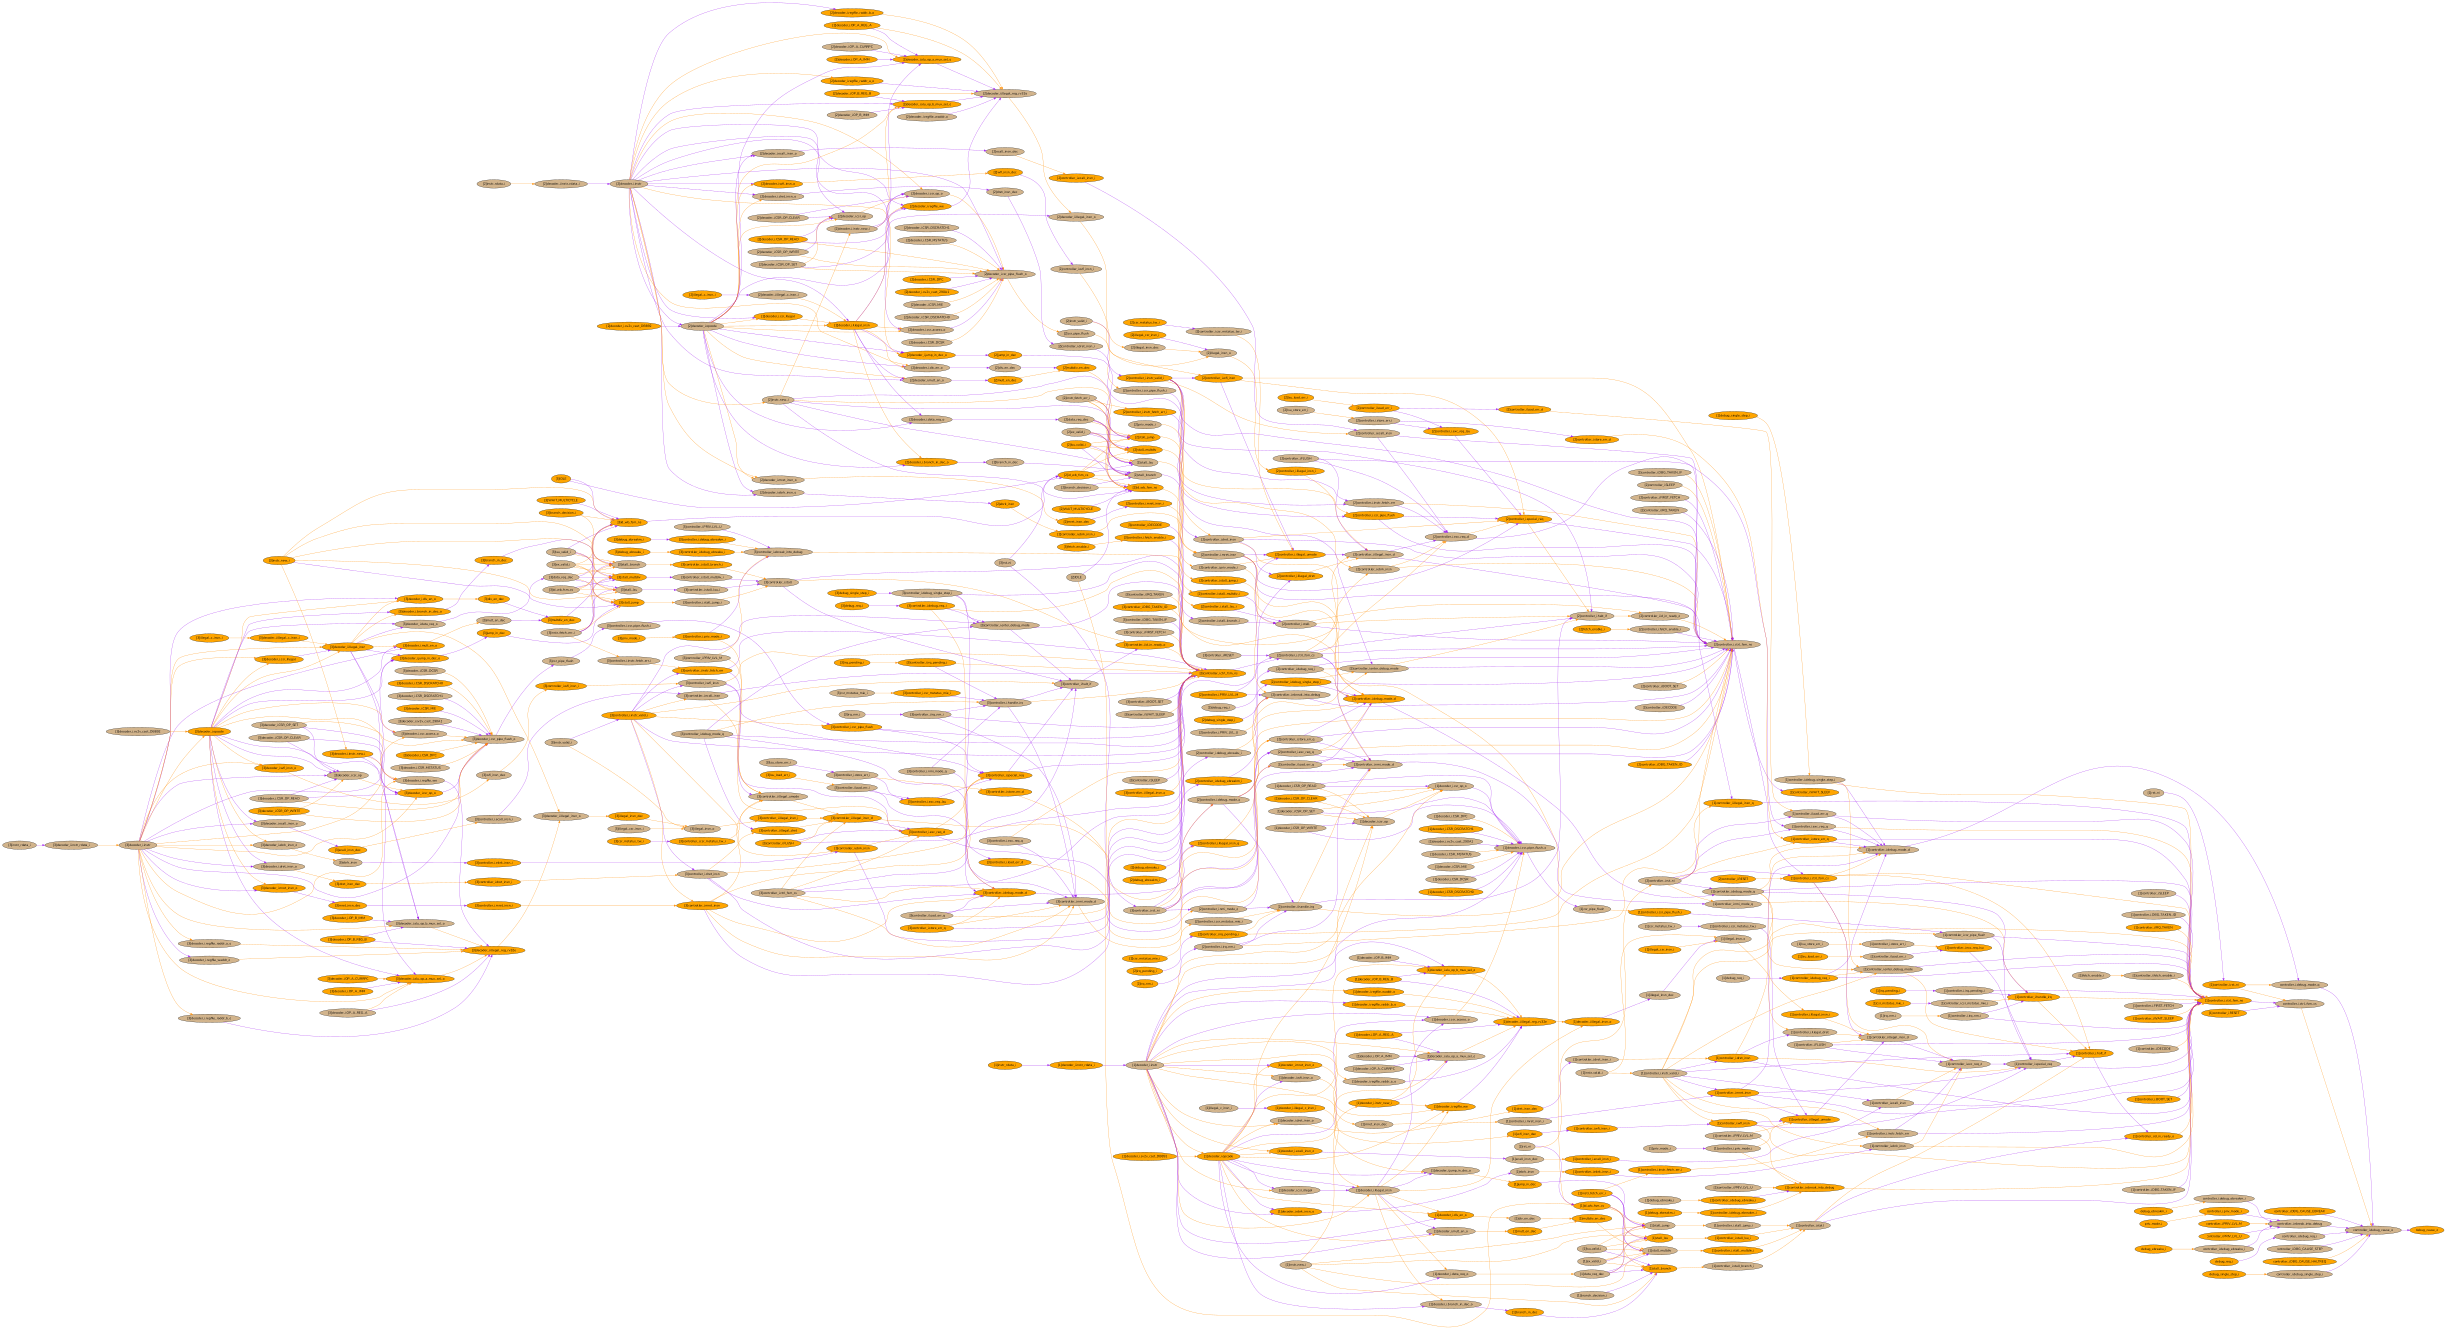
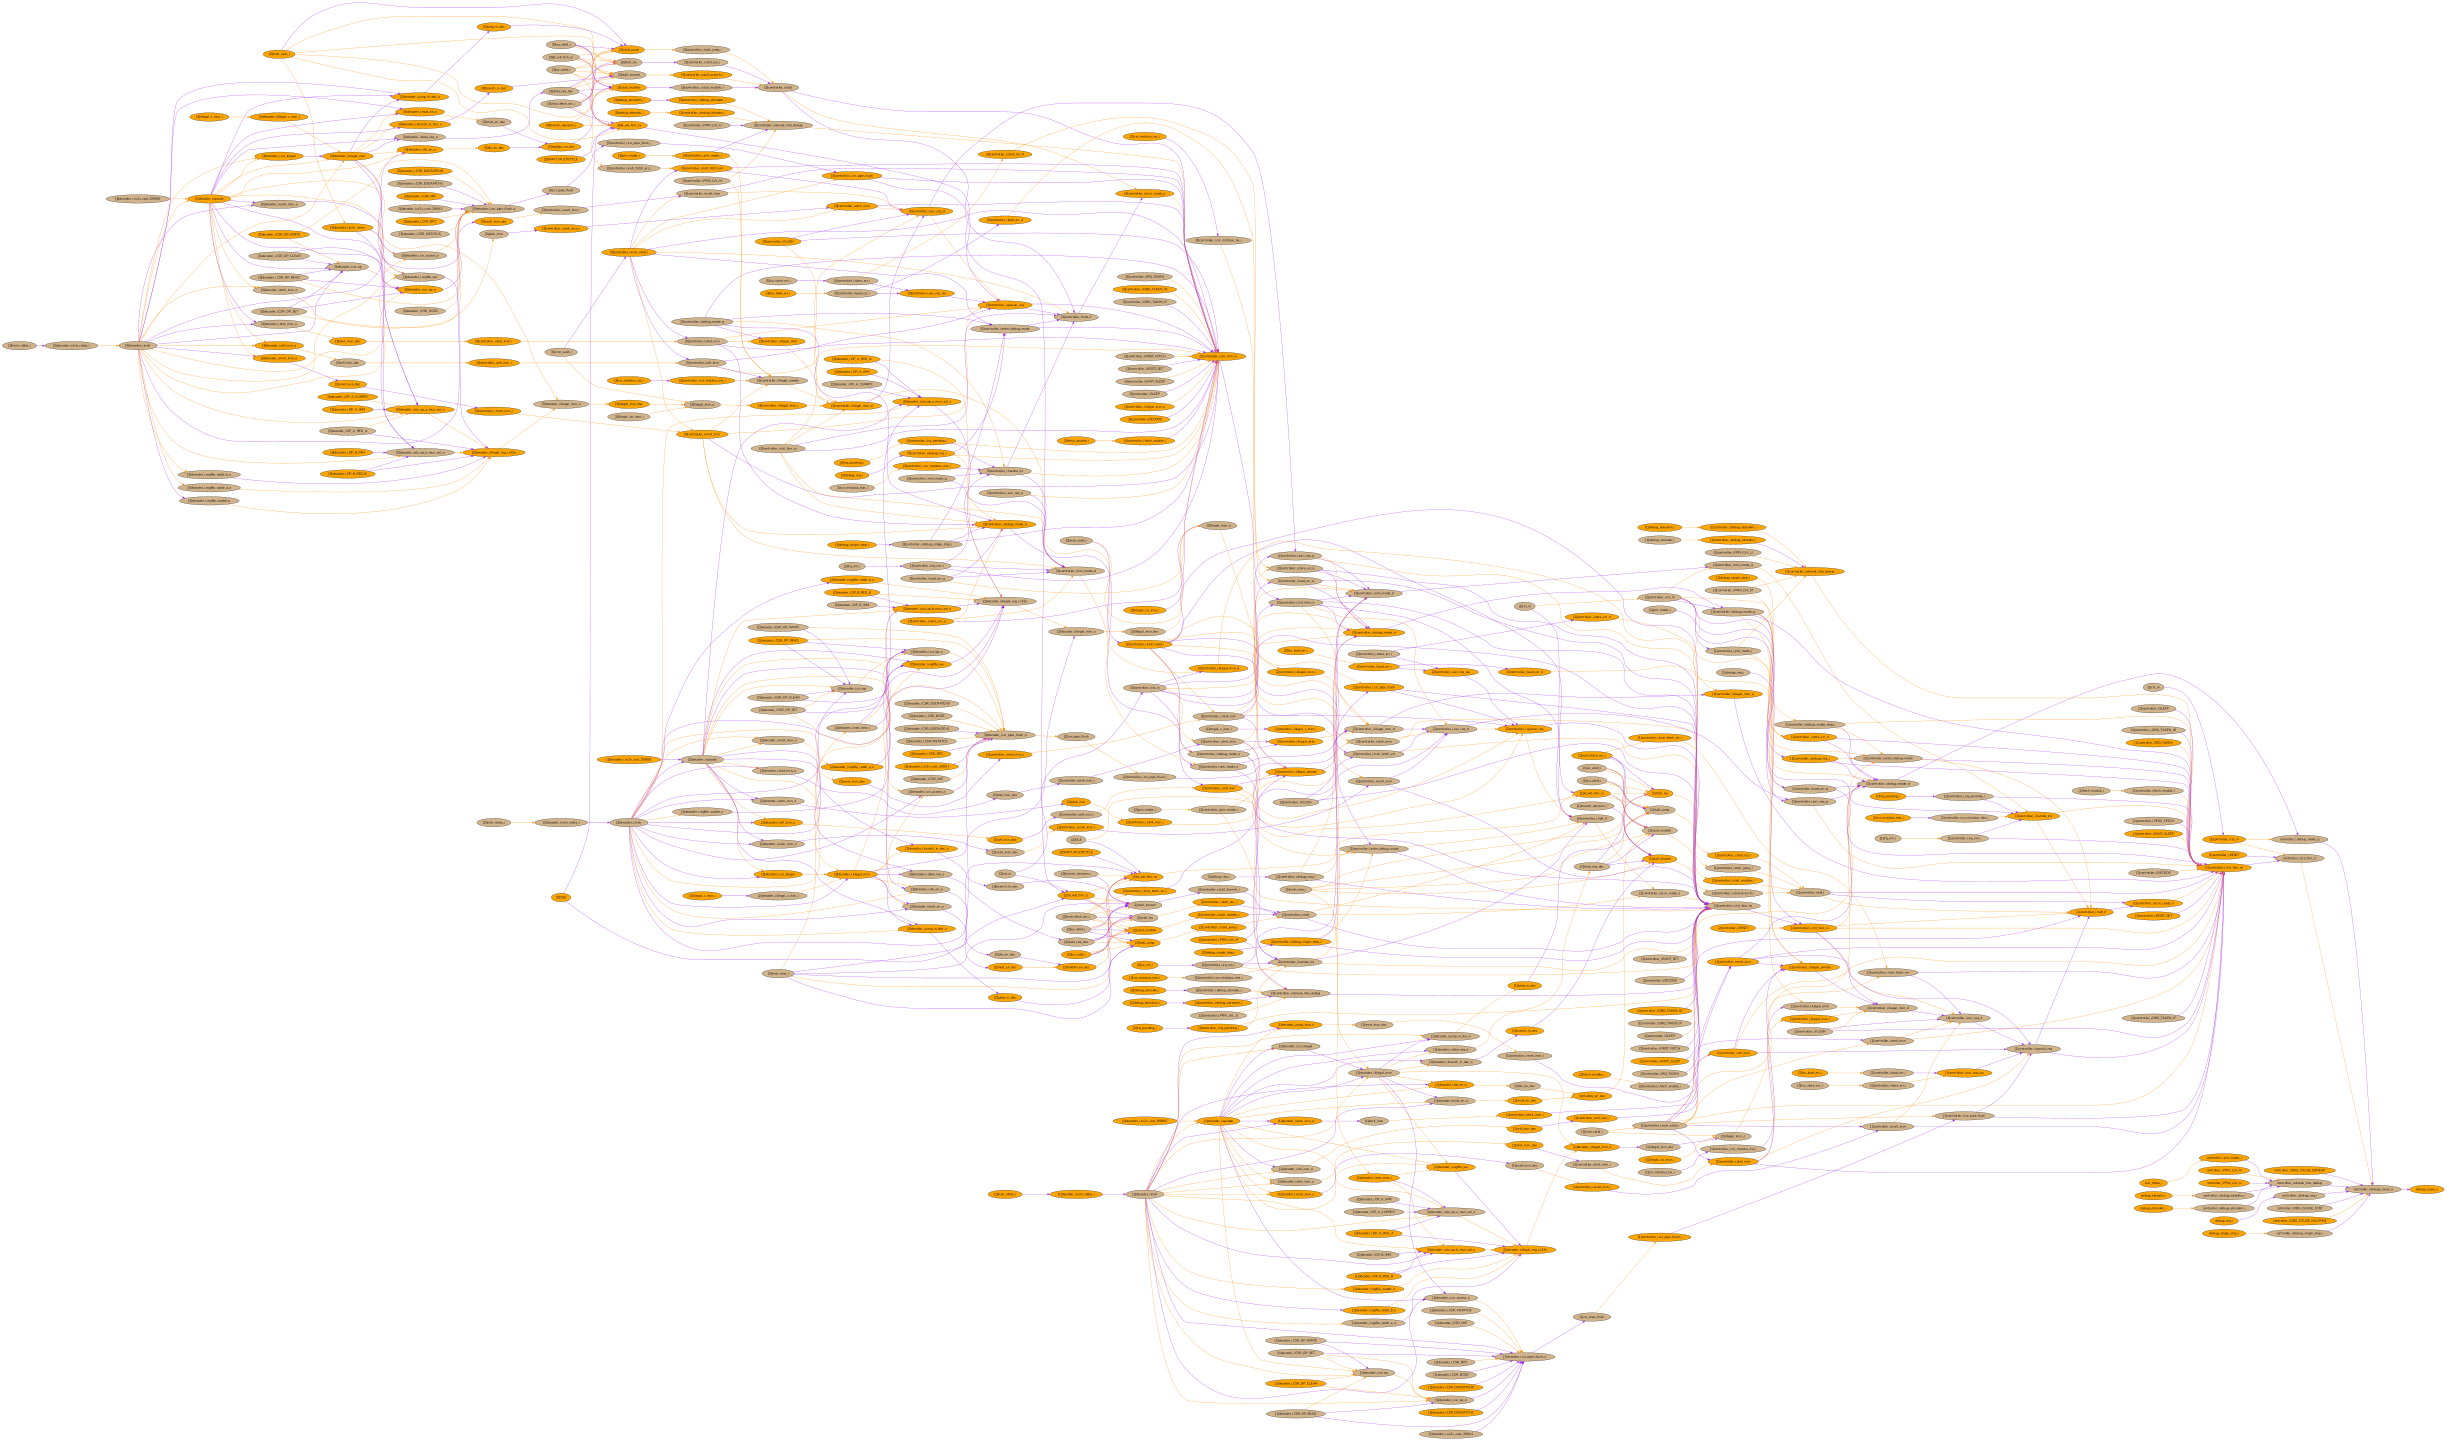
edge "[2]decoder_i.instr" -> "[2]instr_new_i": now "[2]decoder_i.instr" -> "[2]decoder_i.regfile_waddr_o"
node "[2]lsu_store_err_i": removed
node "[3]controller_i.RESET": removed
edge "[2]controller_i.ctrl_fsm_ns" -> "[2]controller_i.WAIT_SLEEP": reversed
